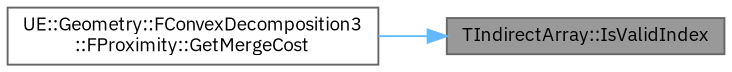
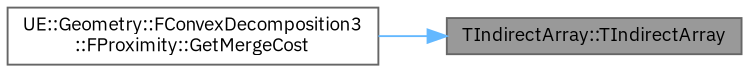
node "TIndirectArray::IsValidIndex": label "TIndirectArray::IsValidIndex" -> "TIndirectArray::TIndirectArray"
